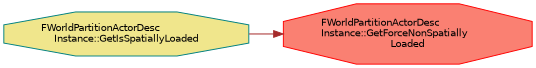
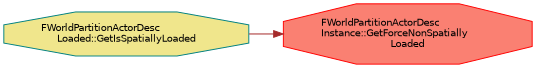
node "FWorldPartitionActorDesc Instance::GetIsSpatiallyLoaded": label "FWorldPartitionActorDesc Instance::GetIsSpatiallyLoaded" -> "FWorldPartitionActorDesc Loaded::GetIsSpatiallyLoaded"
